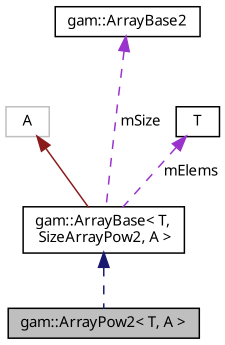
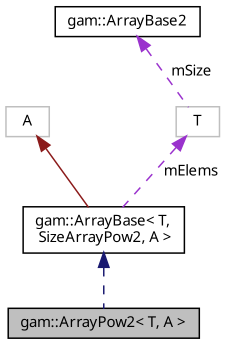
node "T": color black -> grey75
edge "gam::ArrayBase< T, SizeArrayPow2, A >" -> "gam::ArrayBase2": now "T" -> "gam::ArrayBase2"
